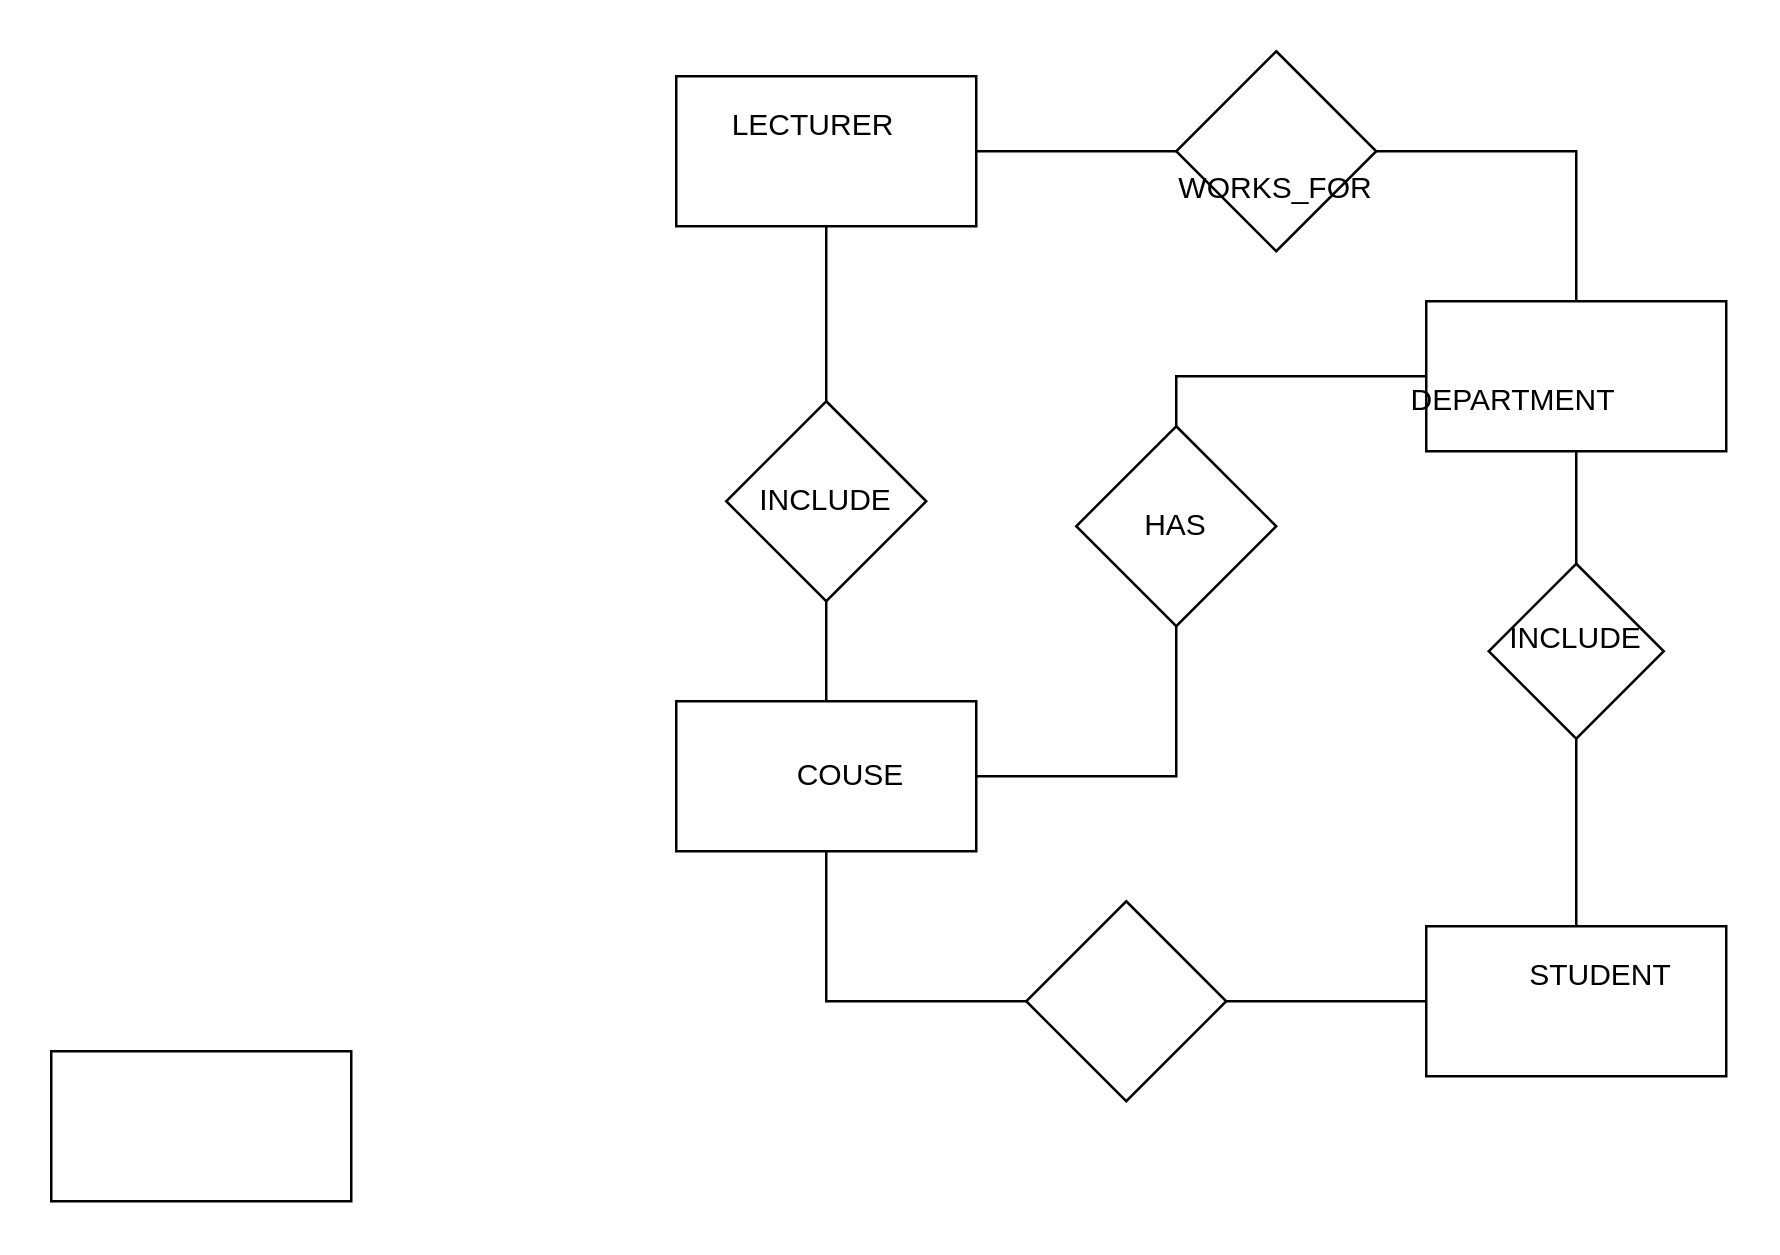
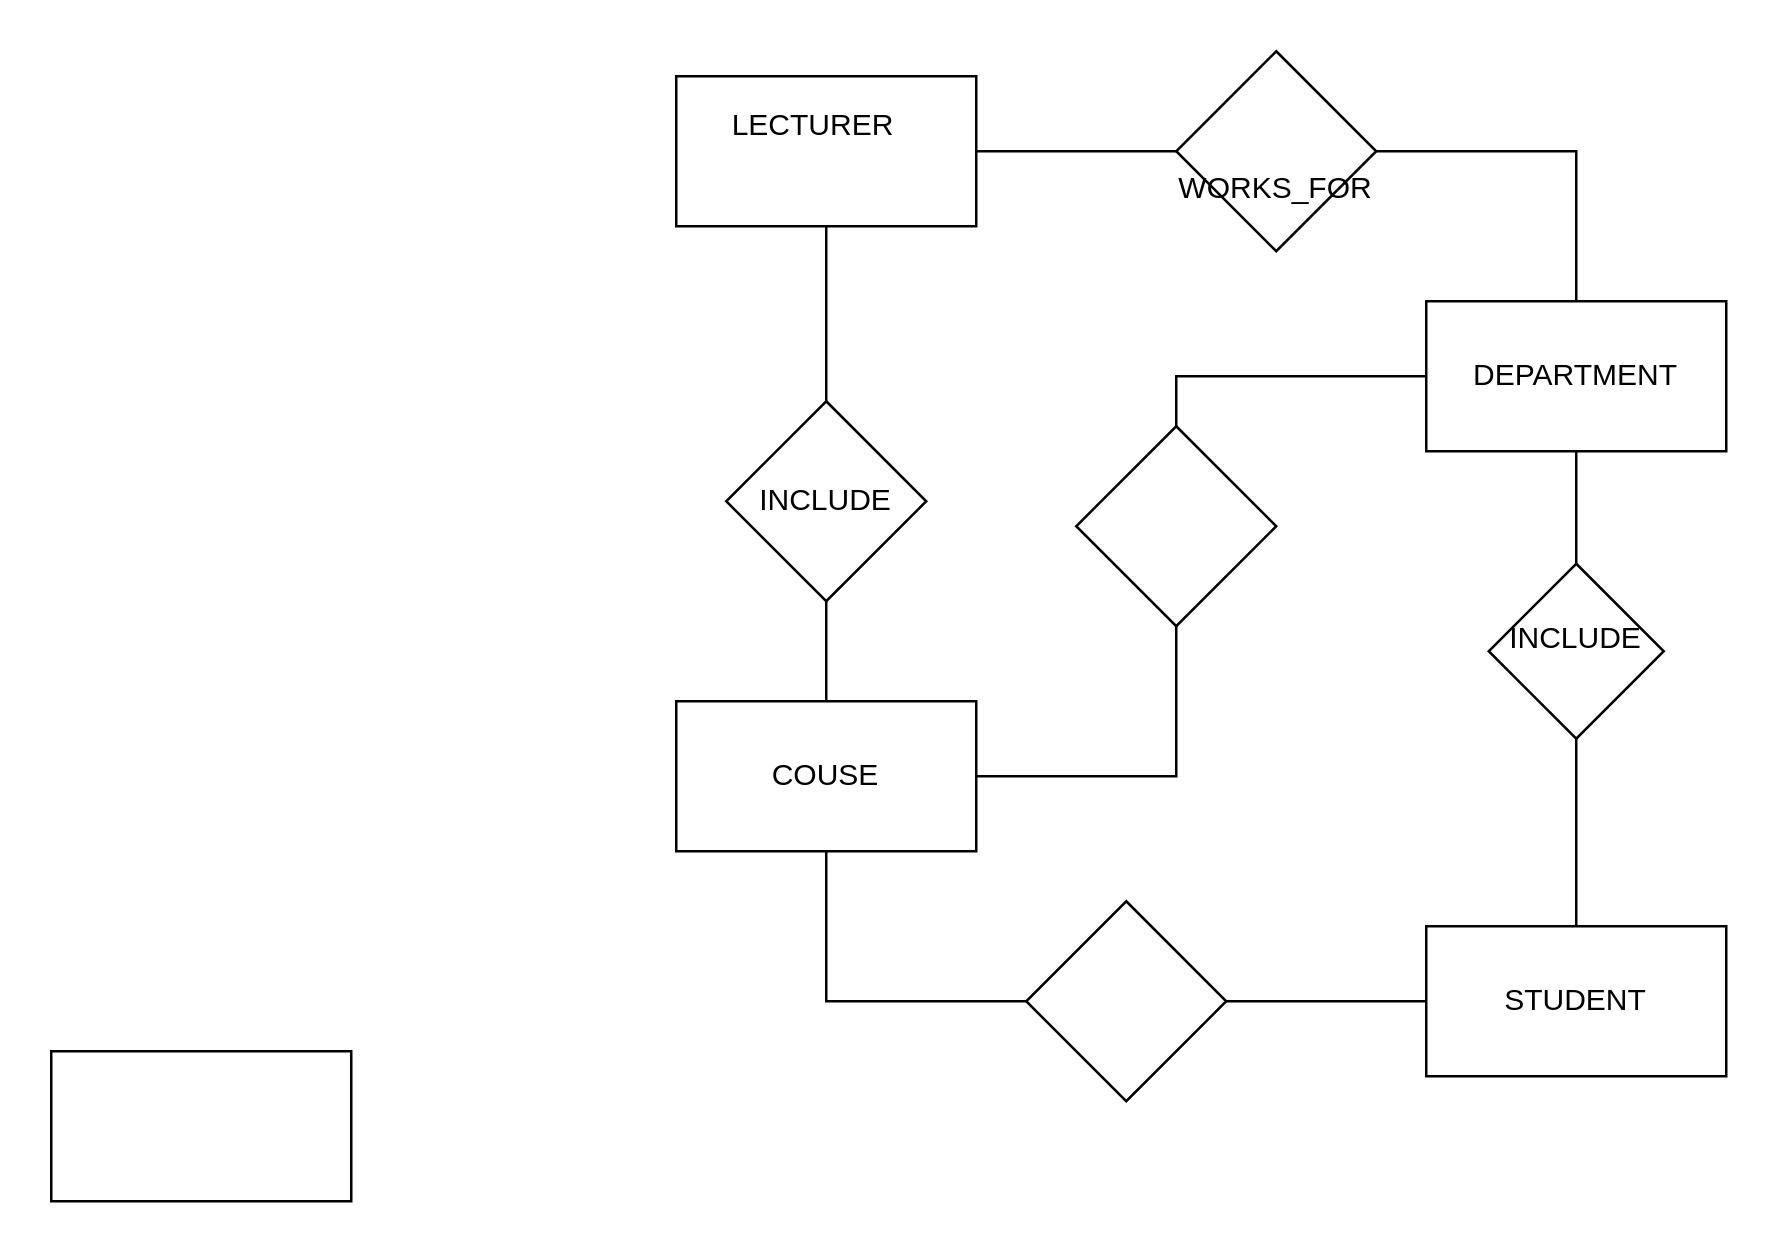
node "DEPARTMENT": moved (1514, 401) -> (1576, 376)
node "HAS": removed
node "COUSE": moved (851, 776) -> (826, 776)
node "STUDENT": moved (1601, 976) -> (1576, 1001)
